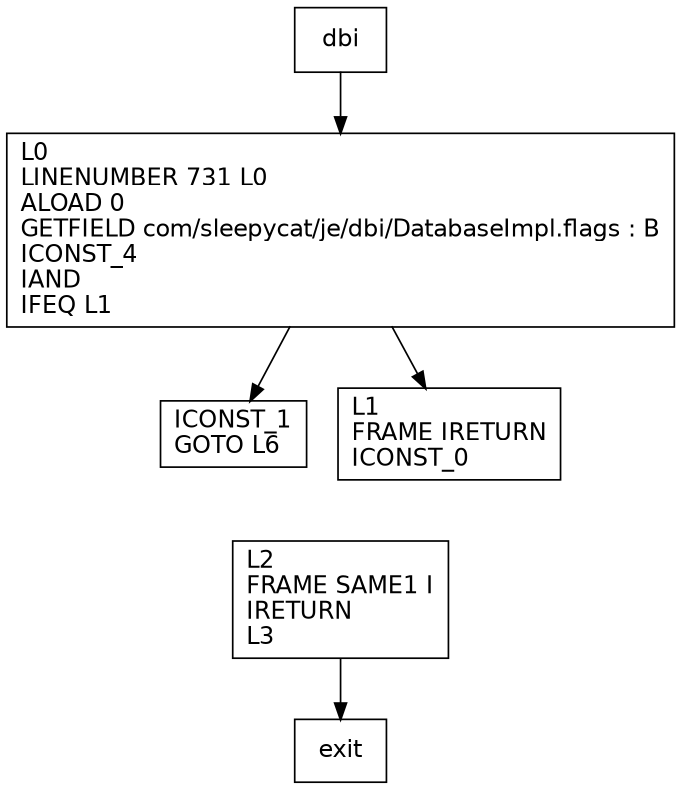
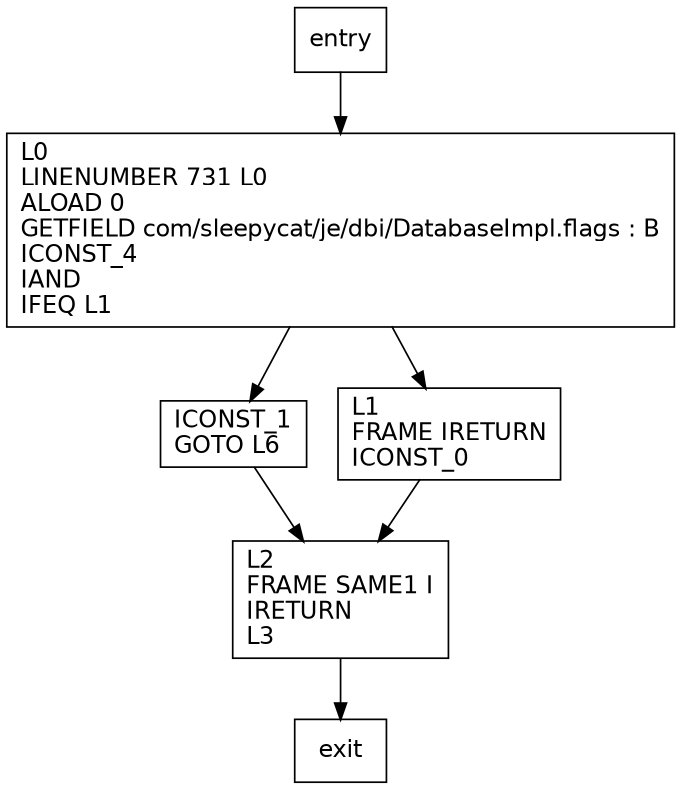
node "dbi": label "dbi" -> "entry"
edge "ICONST_1 GOTO L6" -> "L2 FRAME SAME1 I IRETURN L3": added
edge "L1 FRAME IRETURN ICONST_0" -> "L2 FRAME SAME1 I IRETURN L3": added
